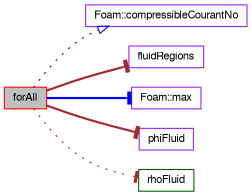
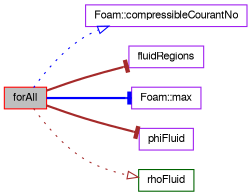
edge "forAll" -> "rhoFluid": arrowhead tee -> onormal
